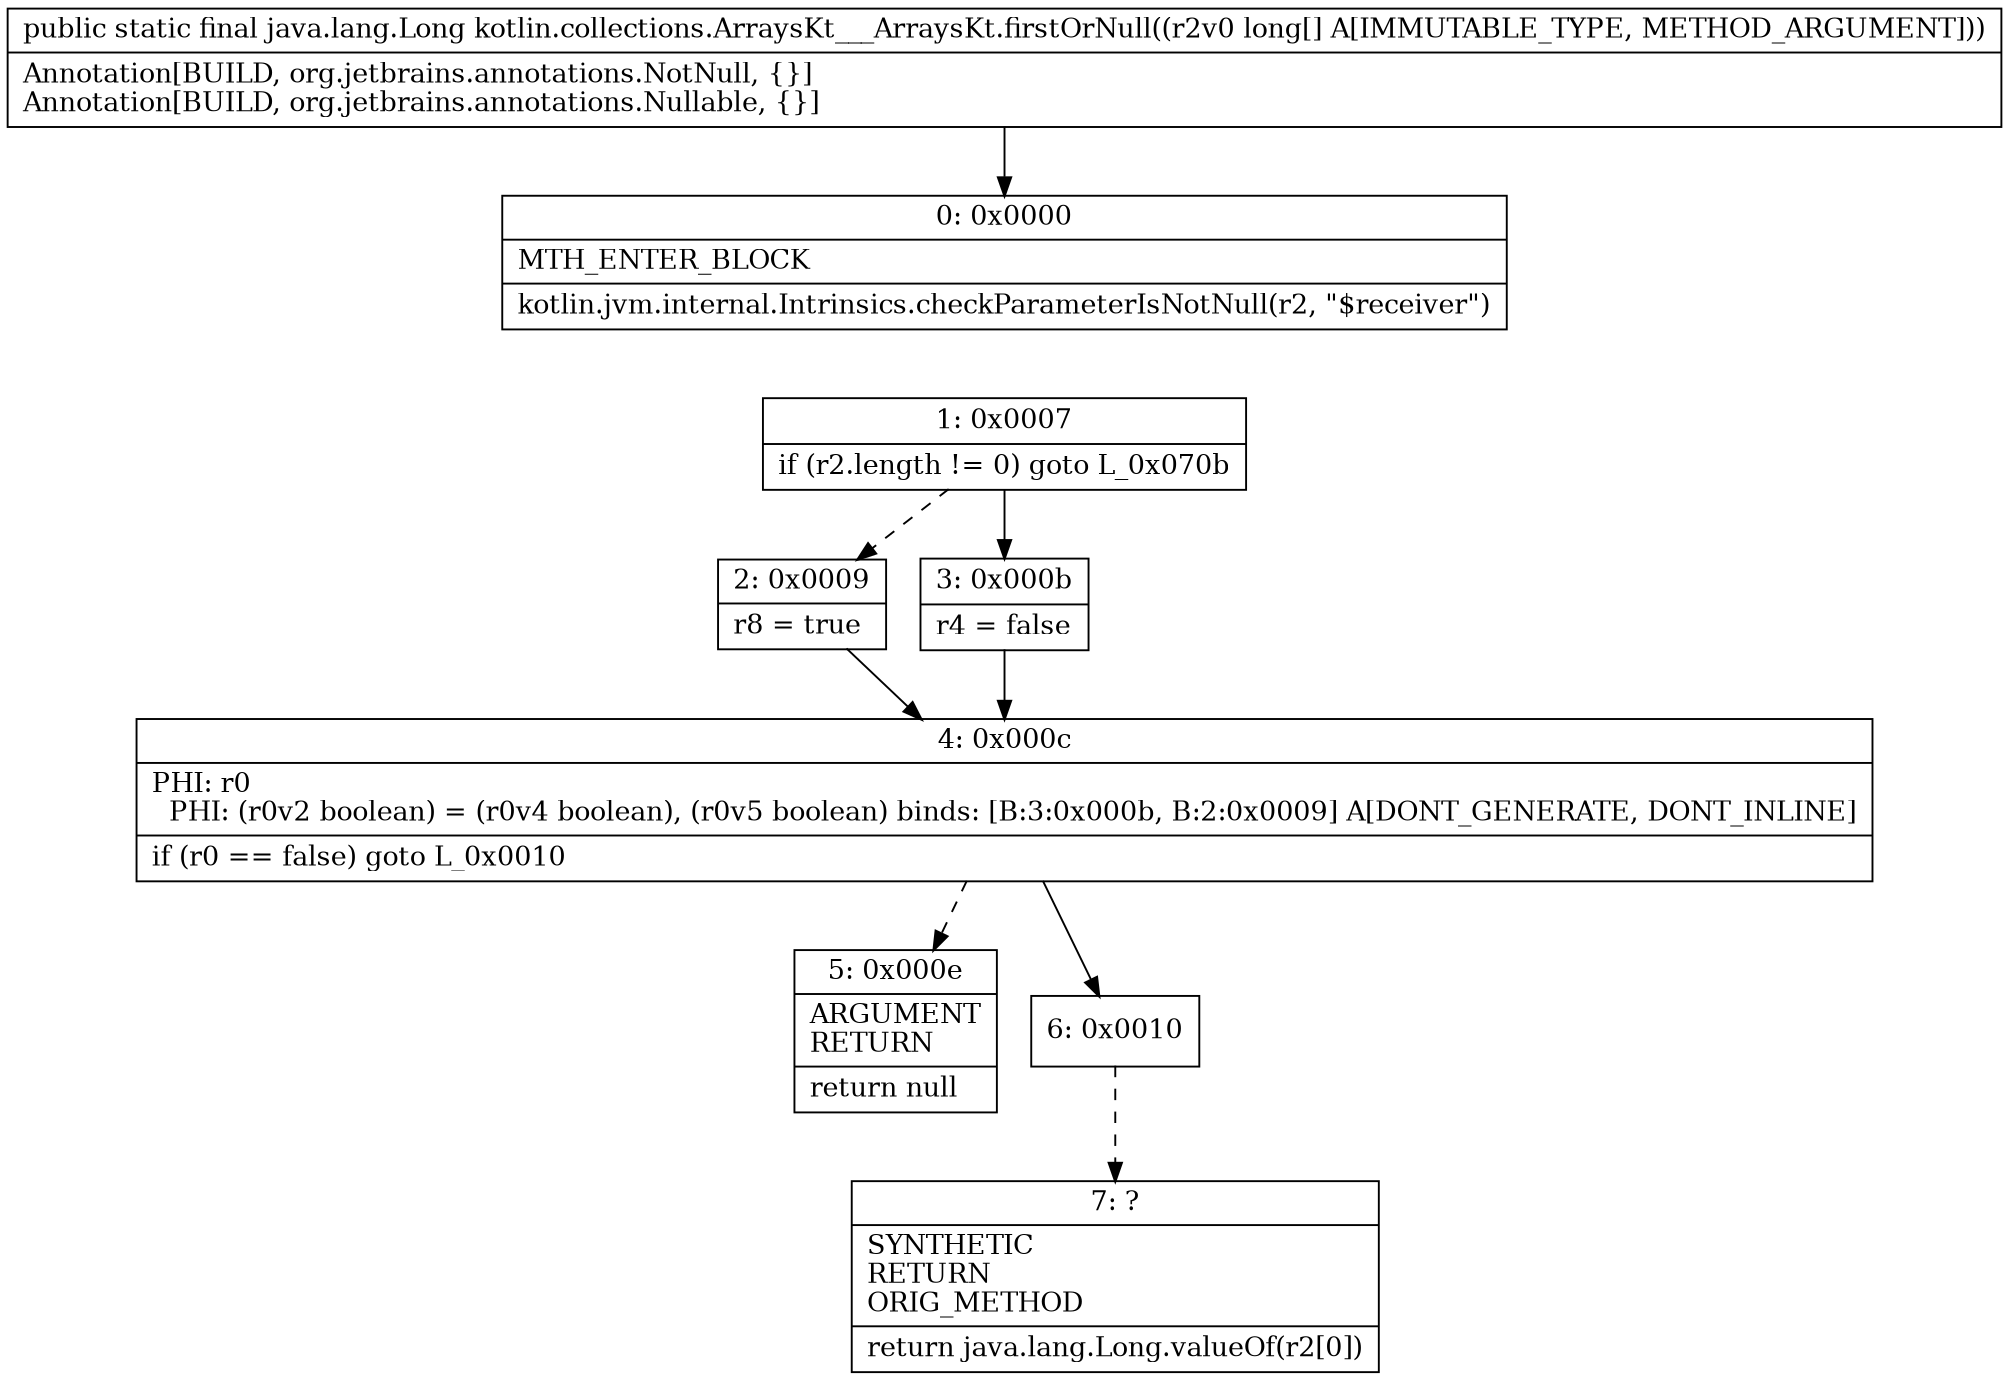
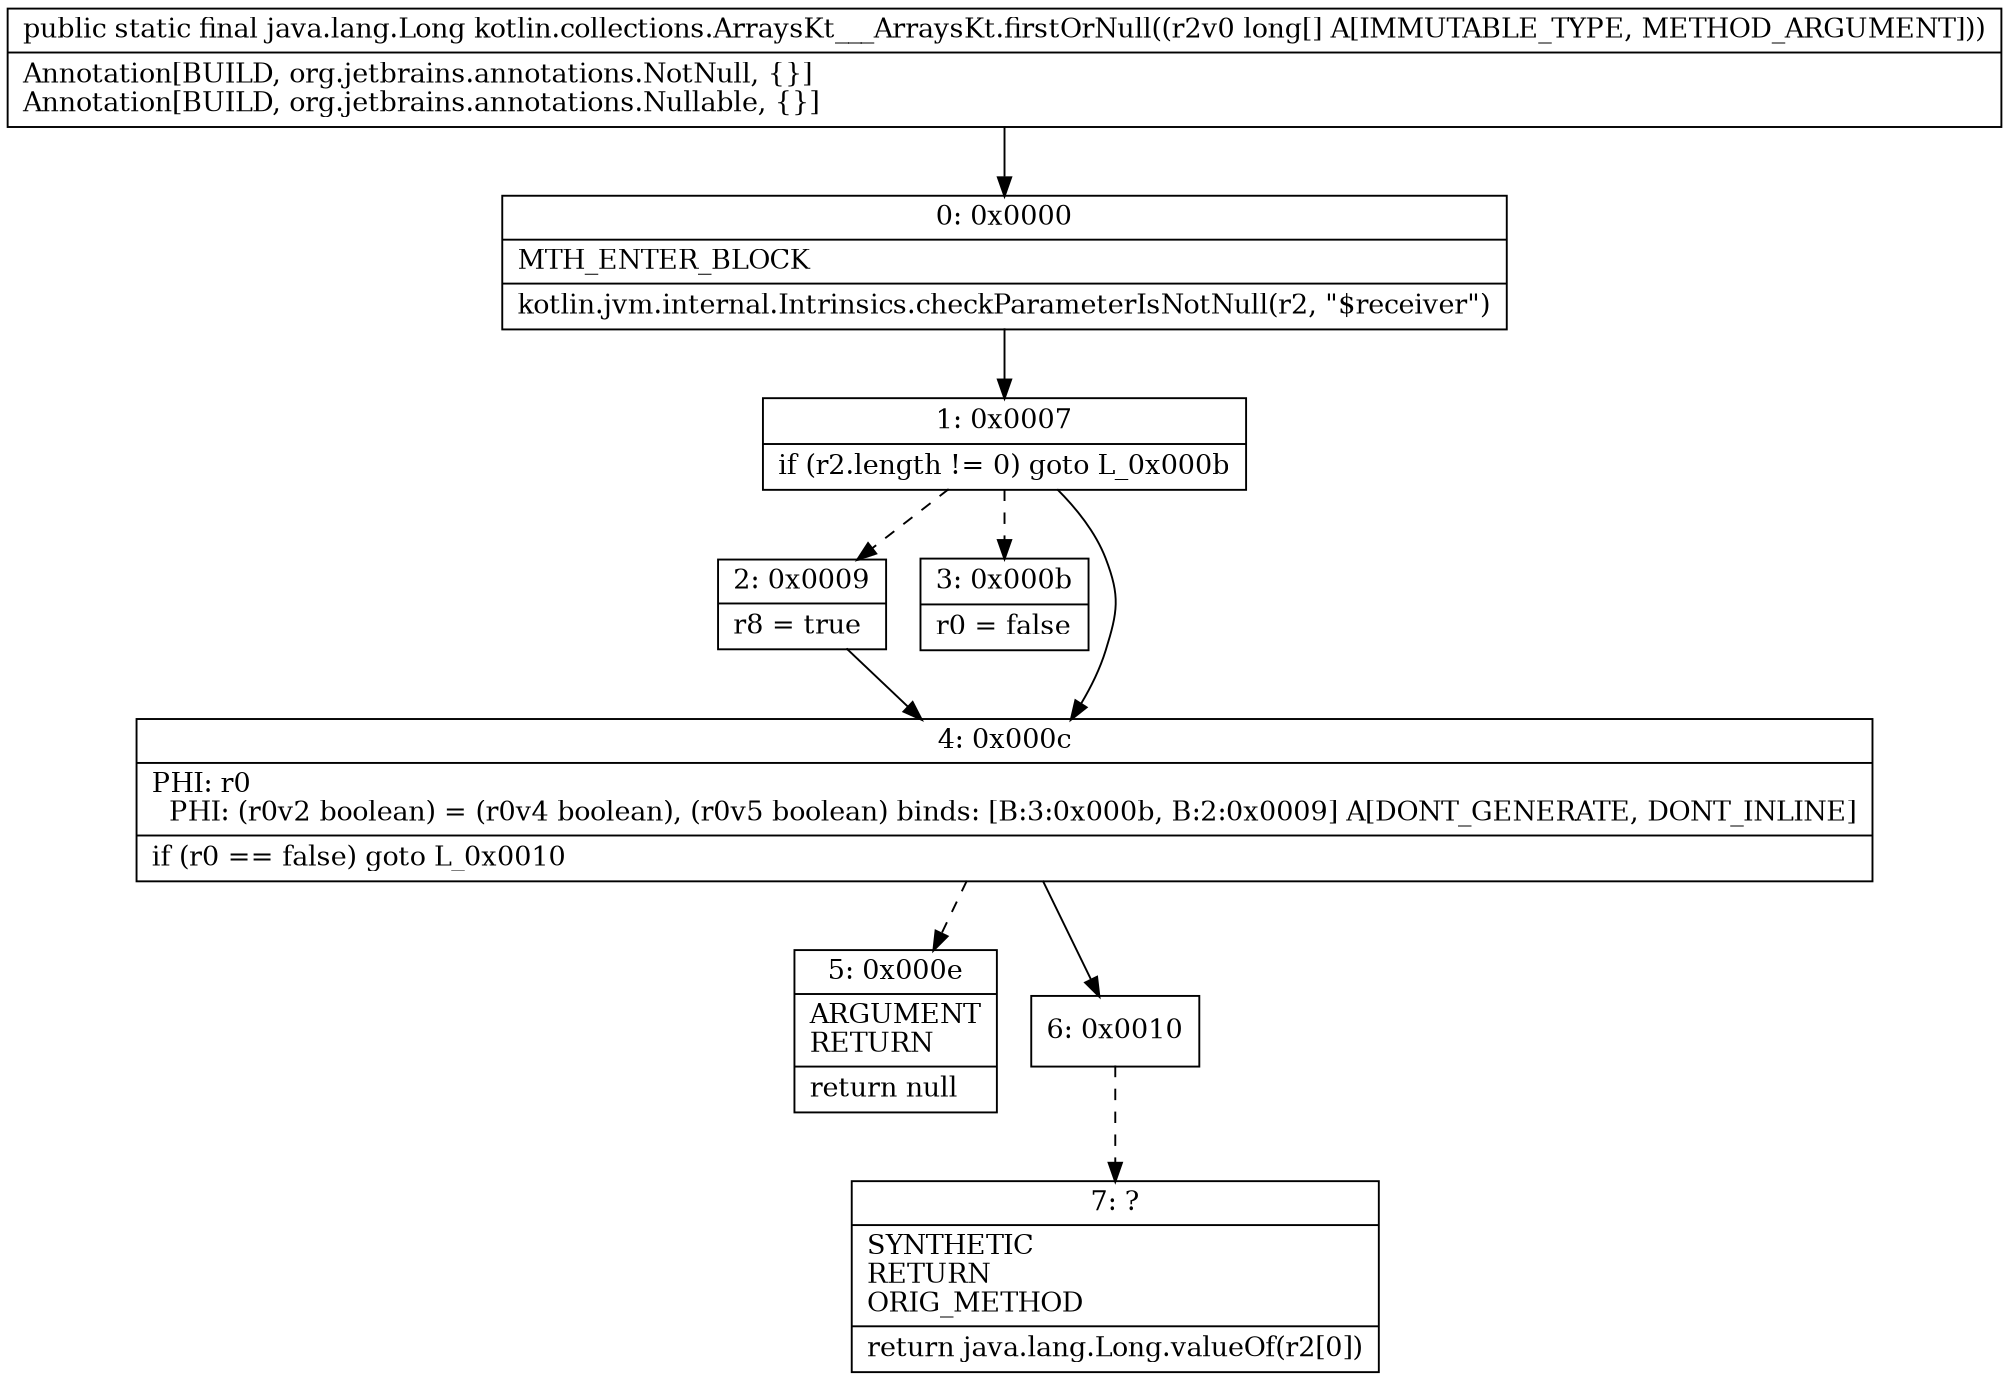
edge "0: 0x0000" -> "1: 0x0007": added
node "1: 0x0007": text "if (r2.length != 0) goto L_0x070b" -> "if (r2.length != 0) goto L_0x000b"
edge "1: 0x0007" -> "3: 0x000b": style solid -> dashed
node "3: 0x000b": text "r4 = false" -> "r0 = false"
edge "3: 0x000b" -> "4: 0x000c": now "1: 0x0007" -> "4: 0x000c"
